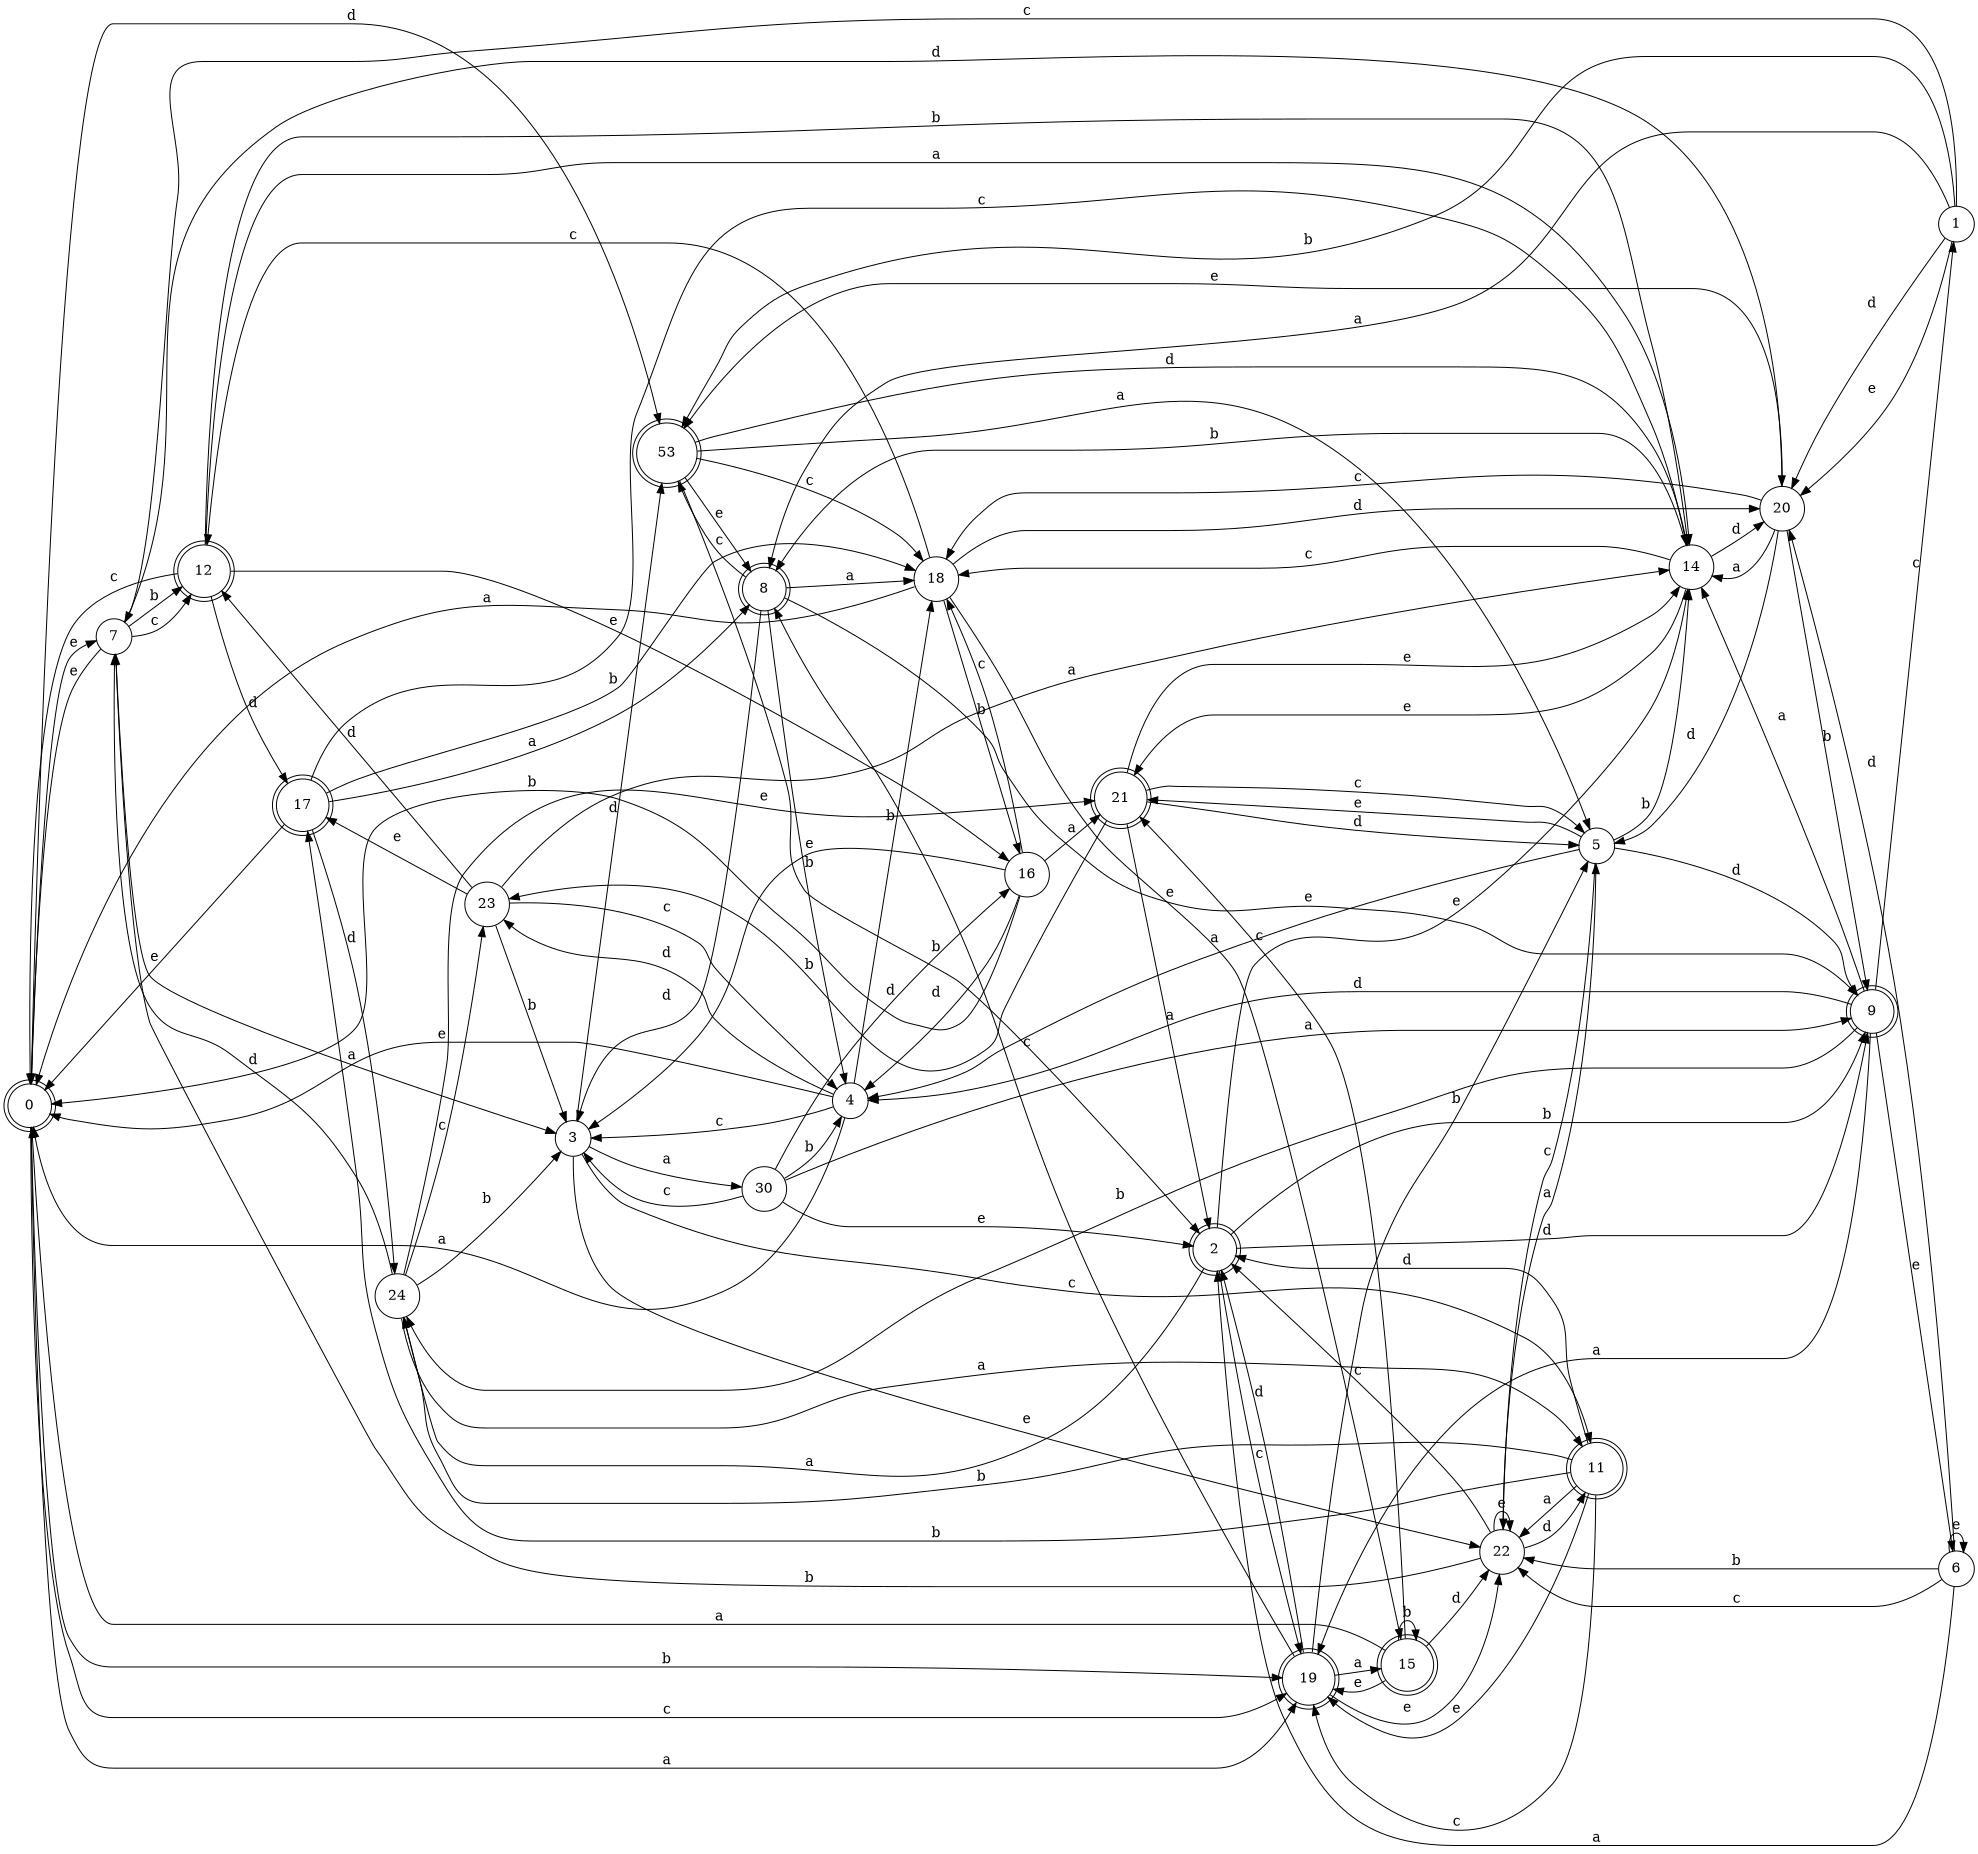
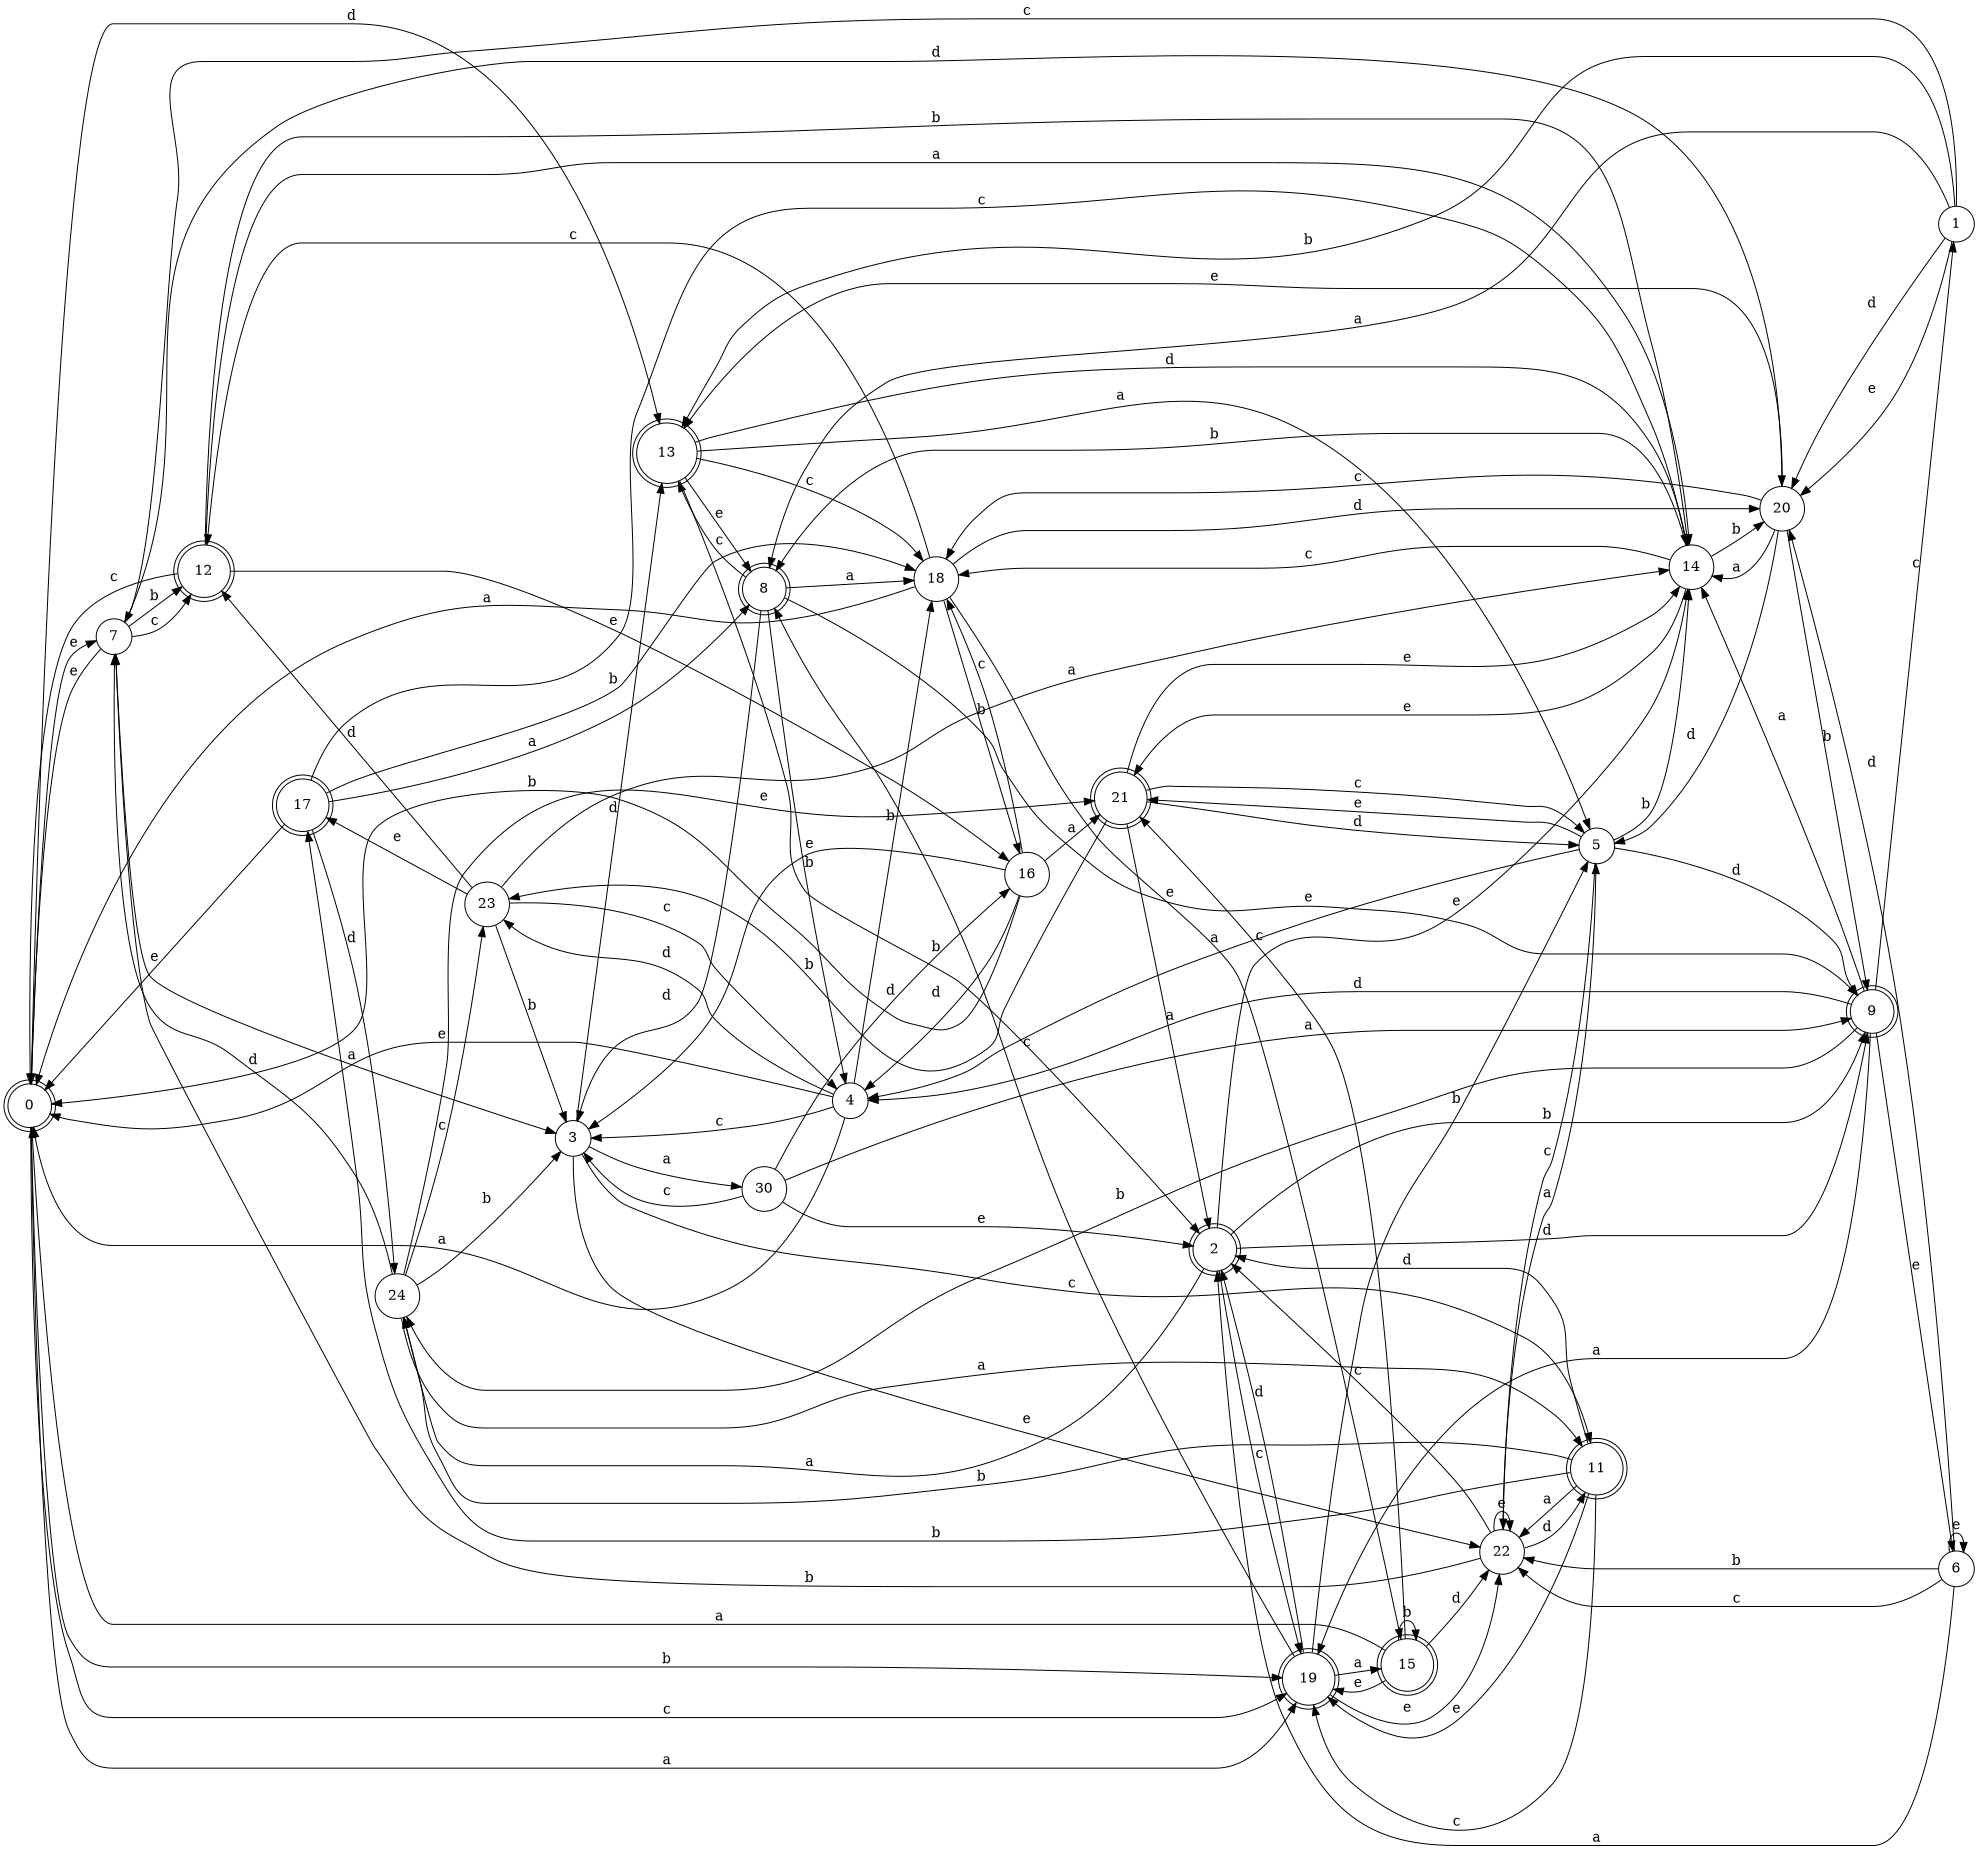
node "53": label "53" -> "13"
edge "14" -> "20": label "d" -> "b"
edge "12" -> "17": removed, label "d"
edge "30" -> "4": removed, label "b"
